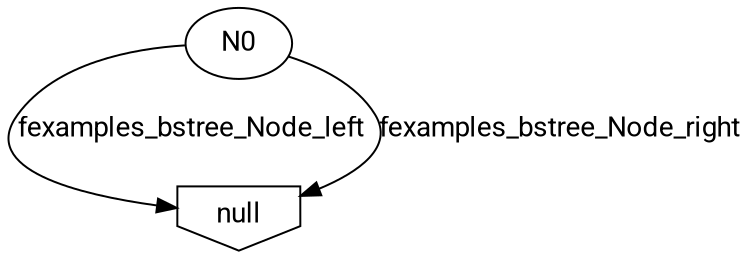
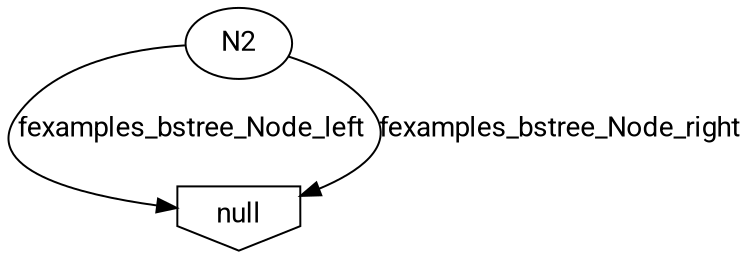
node "N0": label "N0" -> "N2"
